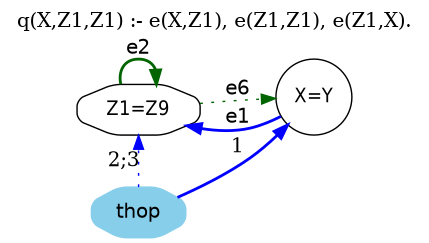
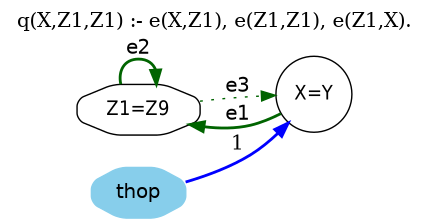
edge "Z1=Z9" -> "X=Y": label "e6" -> "e3"
edge "X=Y" -> "Z1=Z9": color blue -> darkgreen
edge "thop" -> "Z1=Z9": removed, label "2;3"
